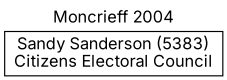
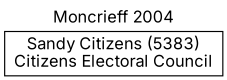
node "Sandy Sanderson (5383) Citizens Electoral Council": label "Sandy Sanderson (5383) Citizens Electoral Council" -> "Sandy Citizens (5383) Citizens Electoral Council"
